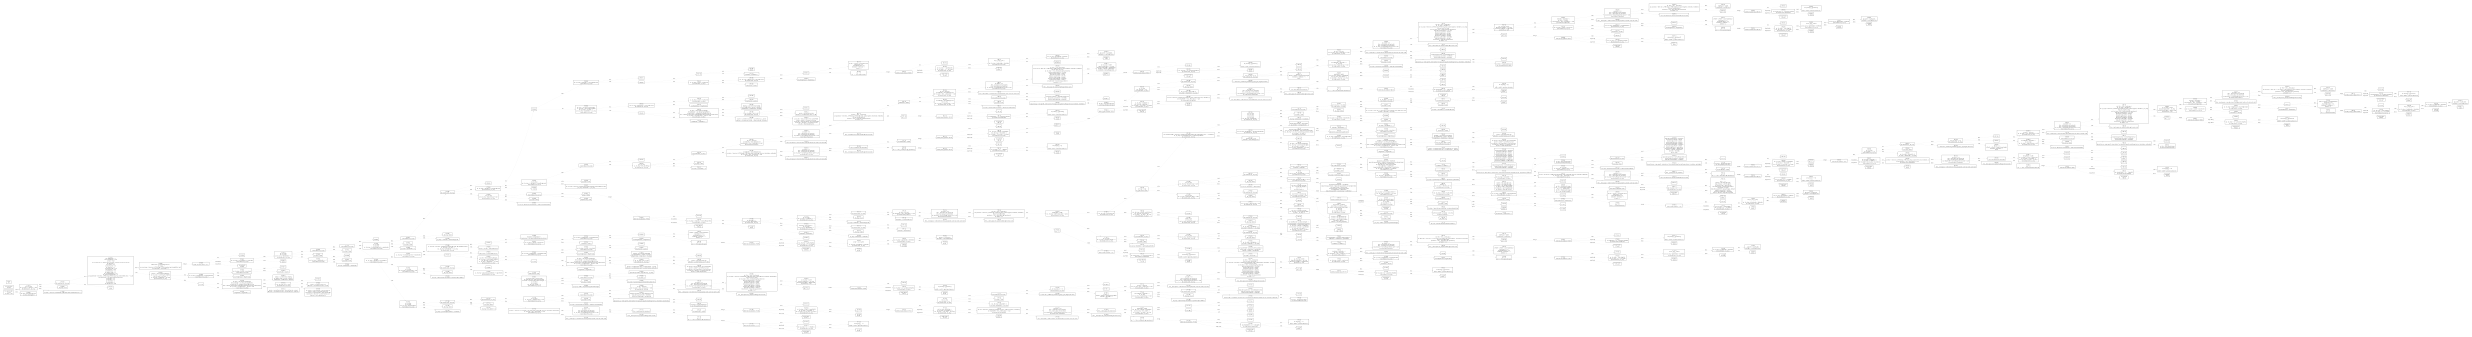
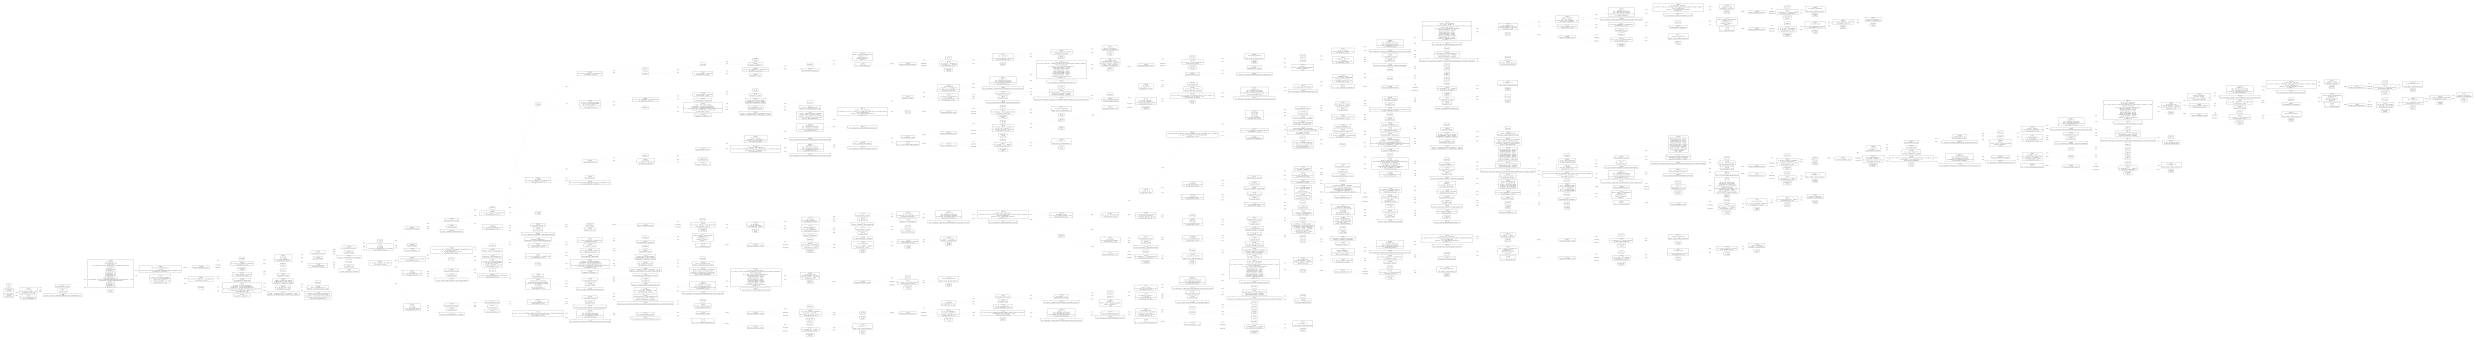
node "(77700) _hx_tmp = formatRange.end >= breakIndex": added
